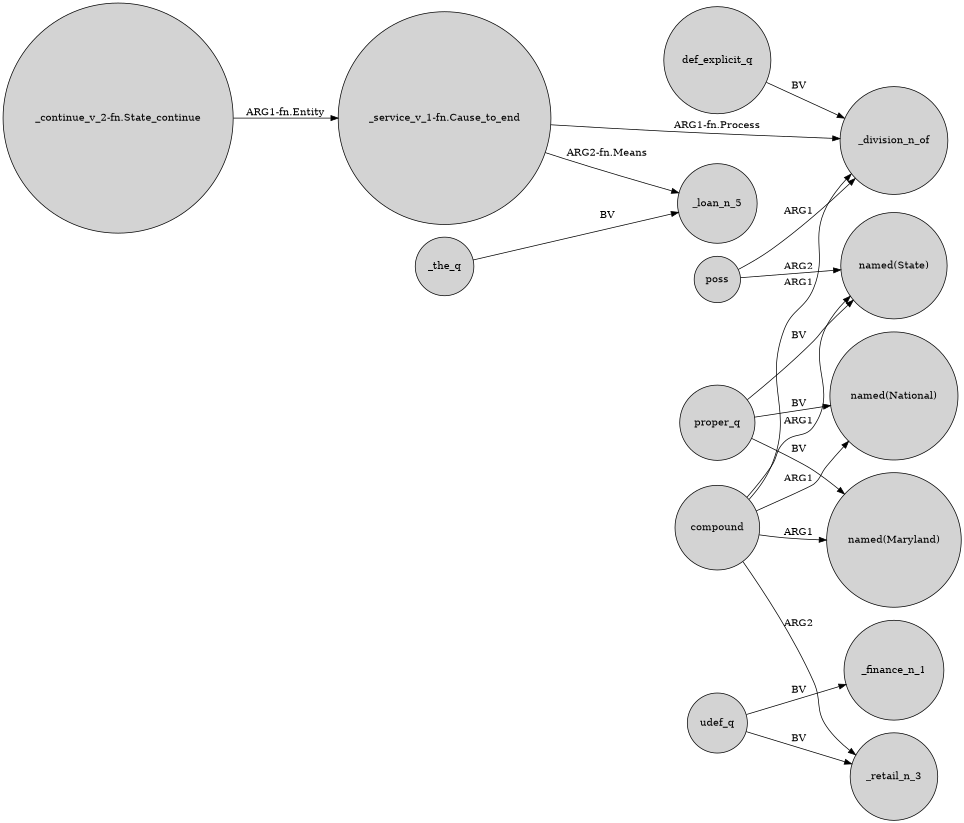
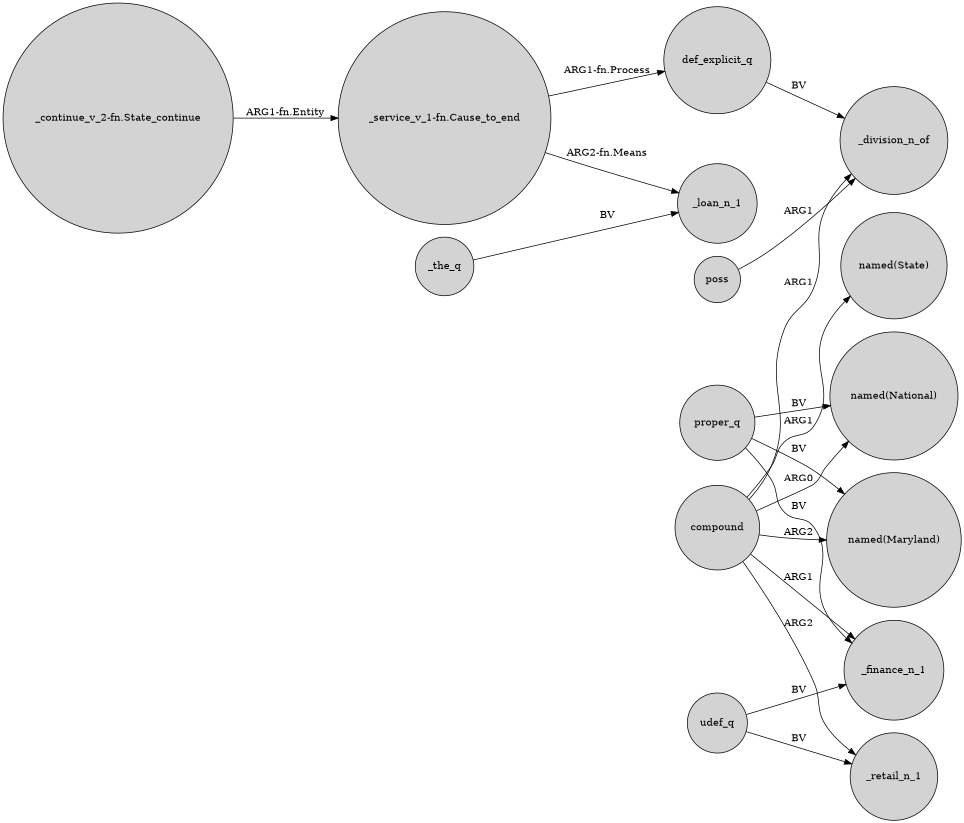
edge "_service_v_1-fn.Cause_to_end" -> "_division_n_of": now "_service_v_1-fn.Cause_to_end" -> "def_explicit_q"
node "_loan_n_5": label "_loan_n_5" -> "_loan_n_1"
edge "poss" -> "named(State)": removed, label "ARG2"
edge "proper_q" -> "named(State)": now "proper_q" -> "_finance_n_1"
edge "compound" -> "named(National)": label "ARG1" -> "ARG0"
edge "compound" -> "named(Maryland)": label "ARG1" -> "ARG2"
edge "compound" -> "_finance_n_1": added, label "ARG1"
node "_retail_n_3": label "_retail_n_3" -> "_retail_n_1"
